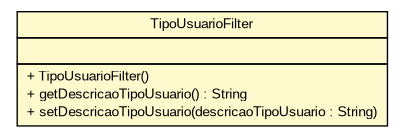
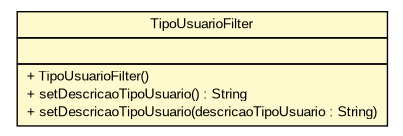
node "TipoUsuarioFilter": text "+ getDescricaoTipoUsuario() : String" -> "+ setDescricaoTipoUsuario() : String"
